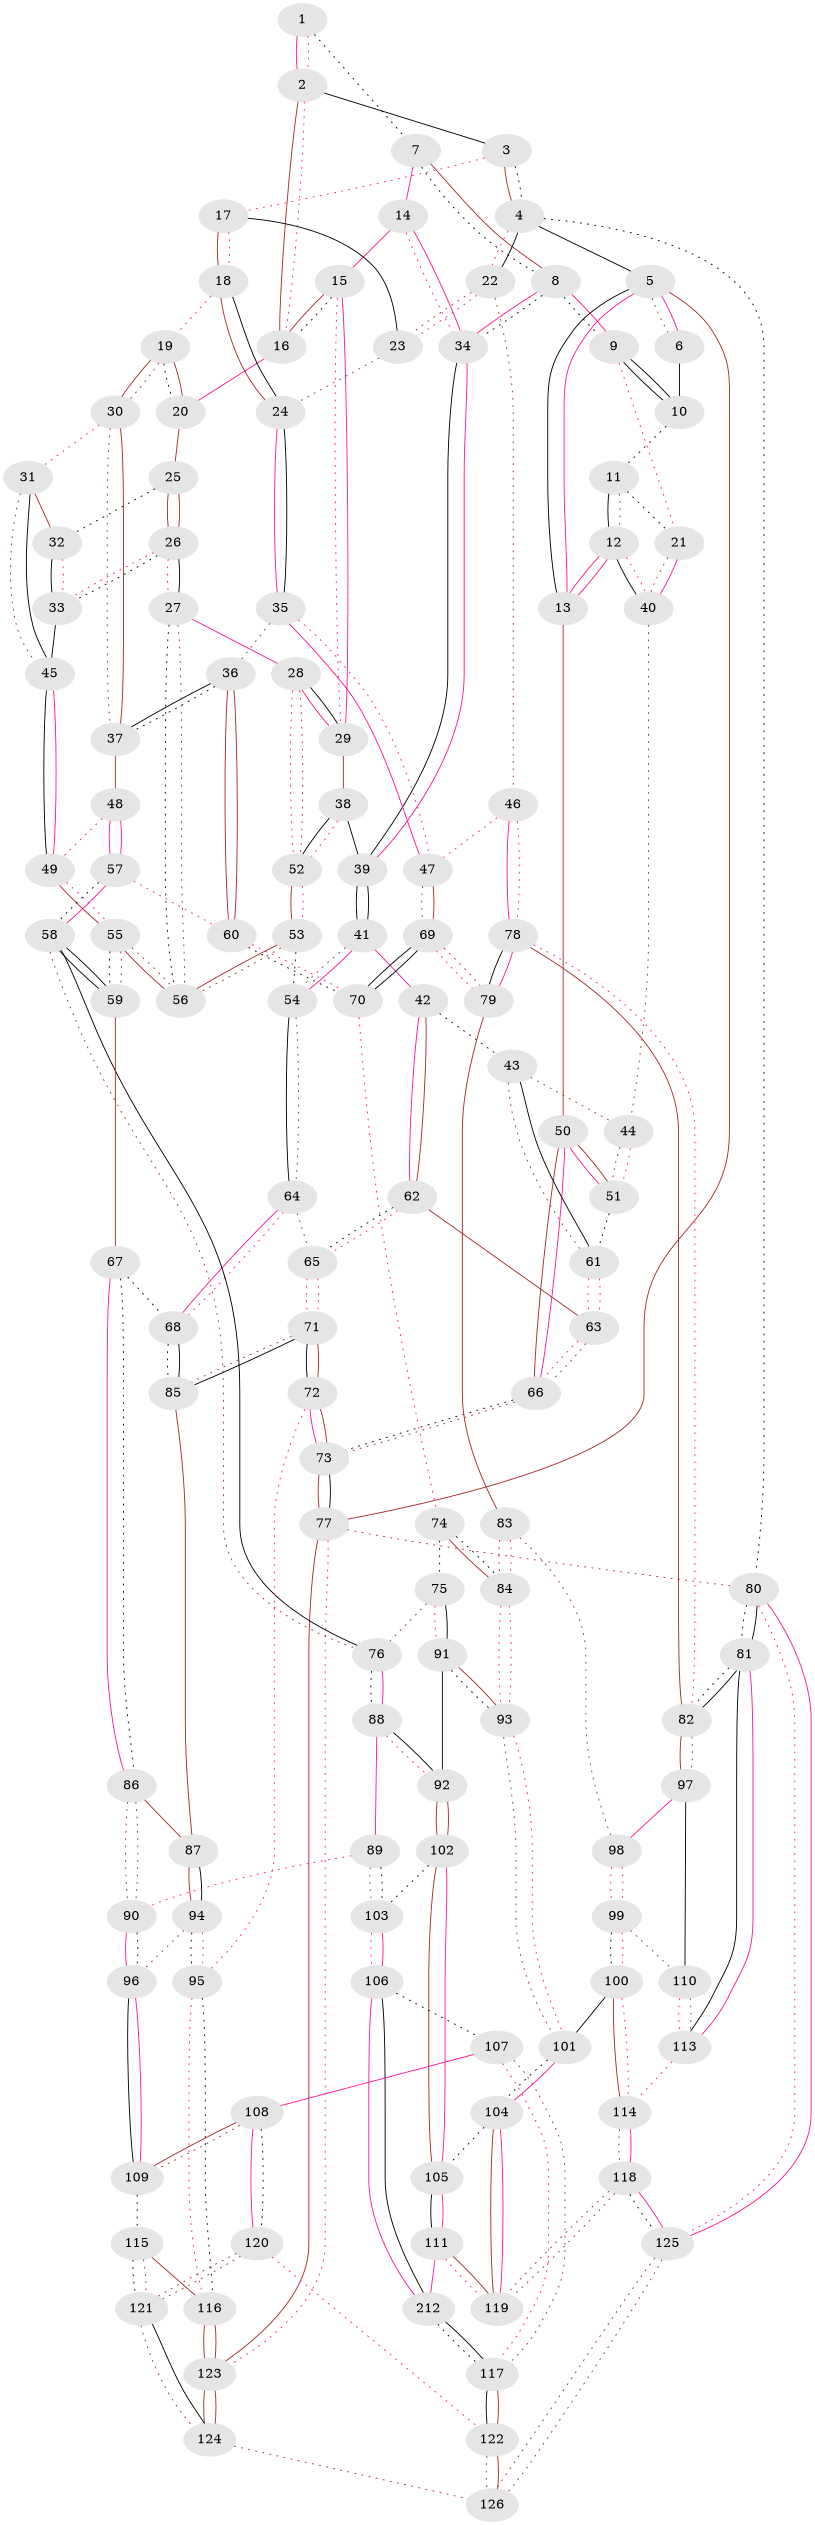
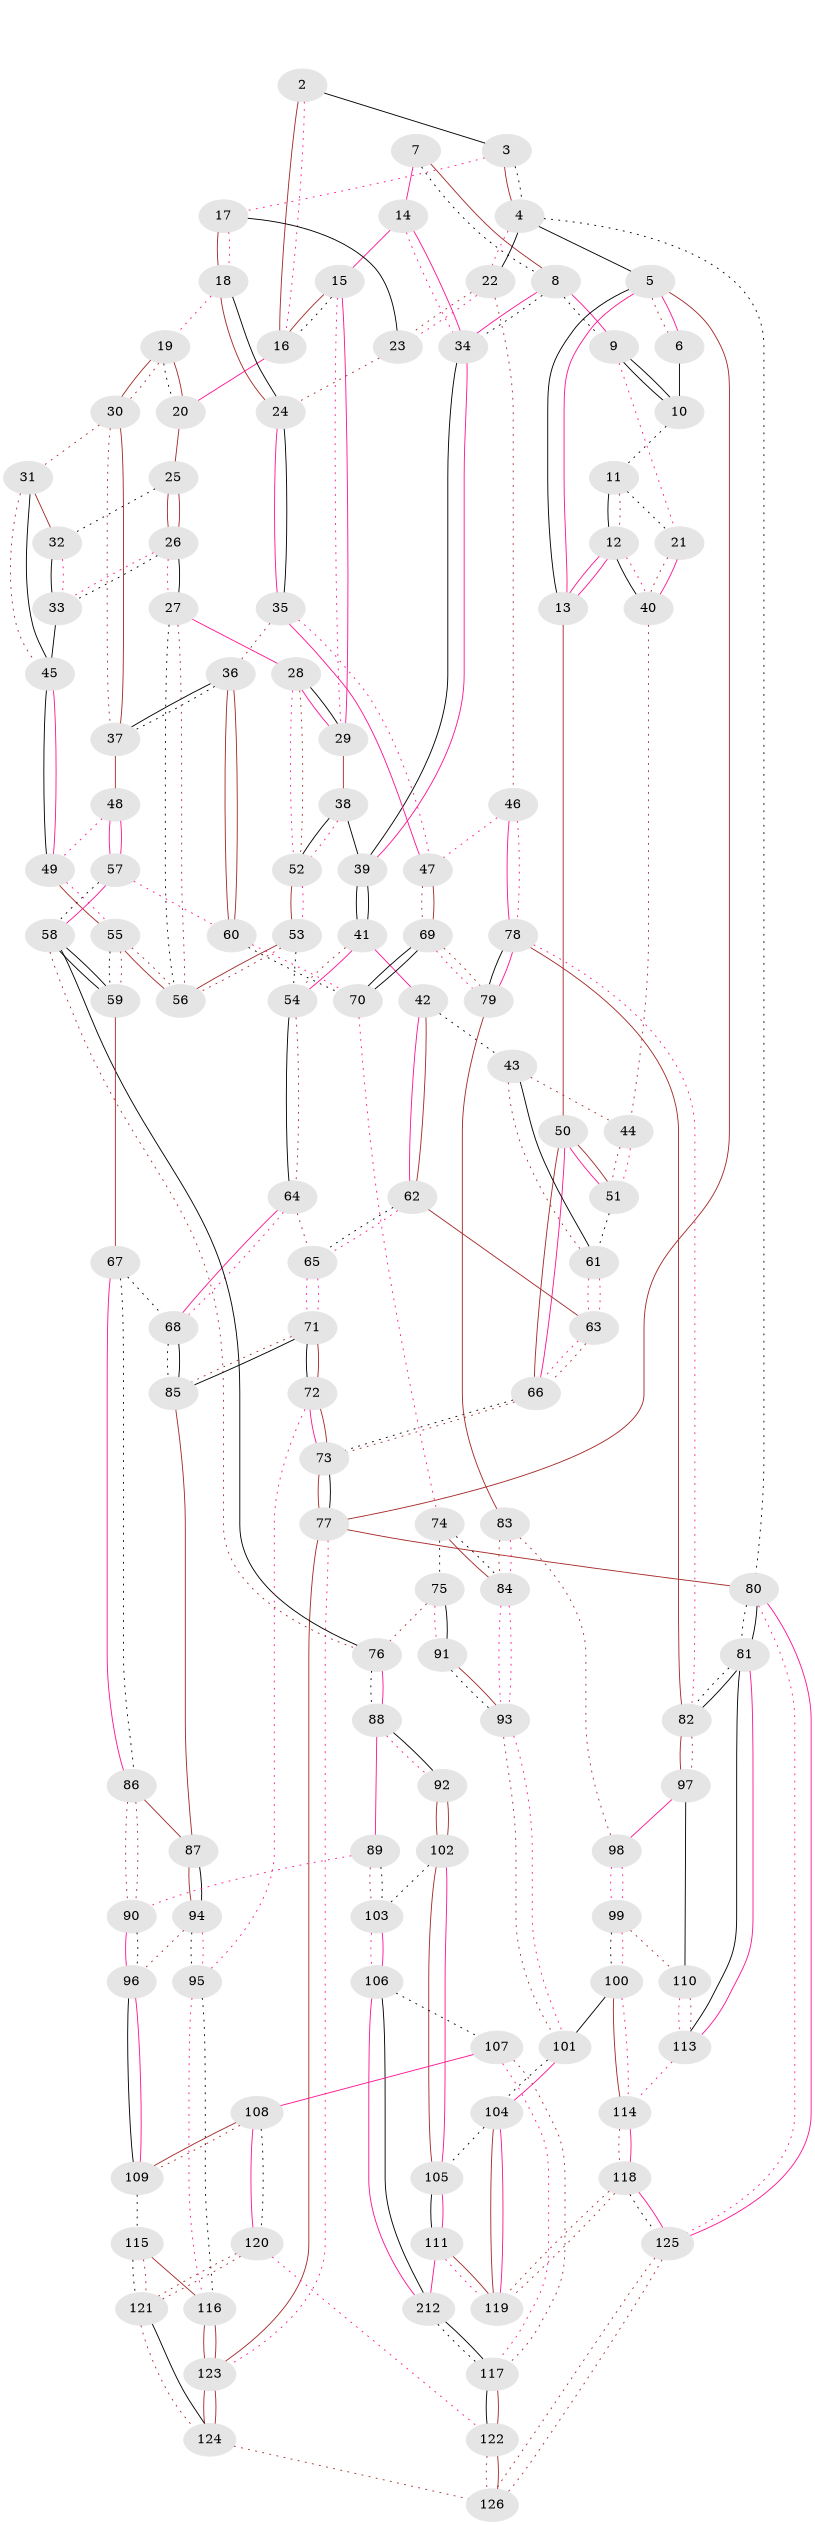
node "1": removed
edge "30" -- "31": color deeppink -> brown
edge "77" -- "80": style dotted -> solid
edge "91" -- "92": removed
